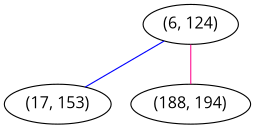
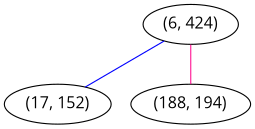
node "(6, 124)": label "(6, 124)" -> "(6, 424)"
node "(17, 153)": label "(17, 153)" -> "(17, 152)"
